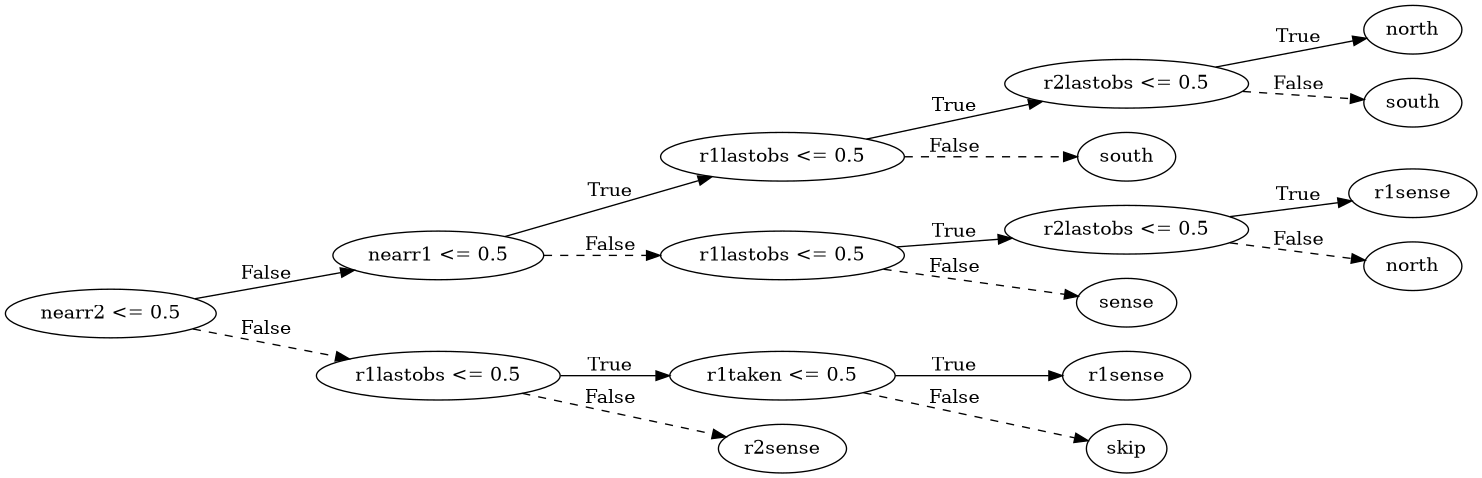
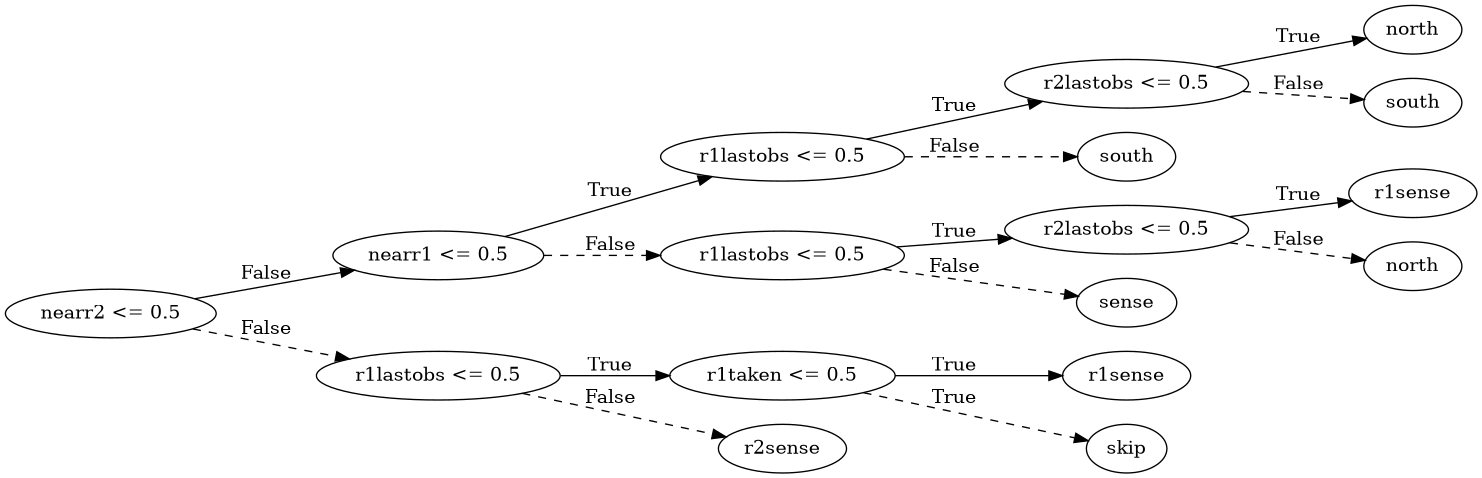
edge "r1taken <= 0.5" -> "skip": label "False" -> "True"
